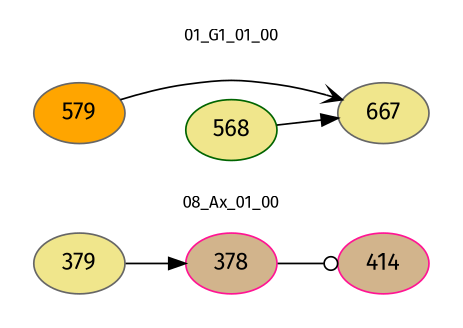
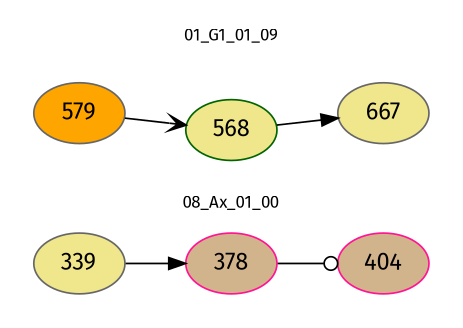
cluster "01_G1_01_00": label "01_G1_01_00" -> "01_G1_01_09"
edge "579" -> "667": now "579" -> "568"
node "379": label "379" -> "339"
node "414": label "414" -> "404"
